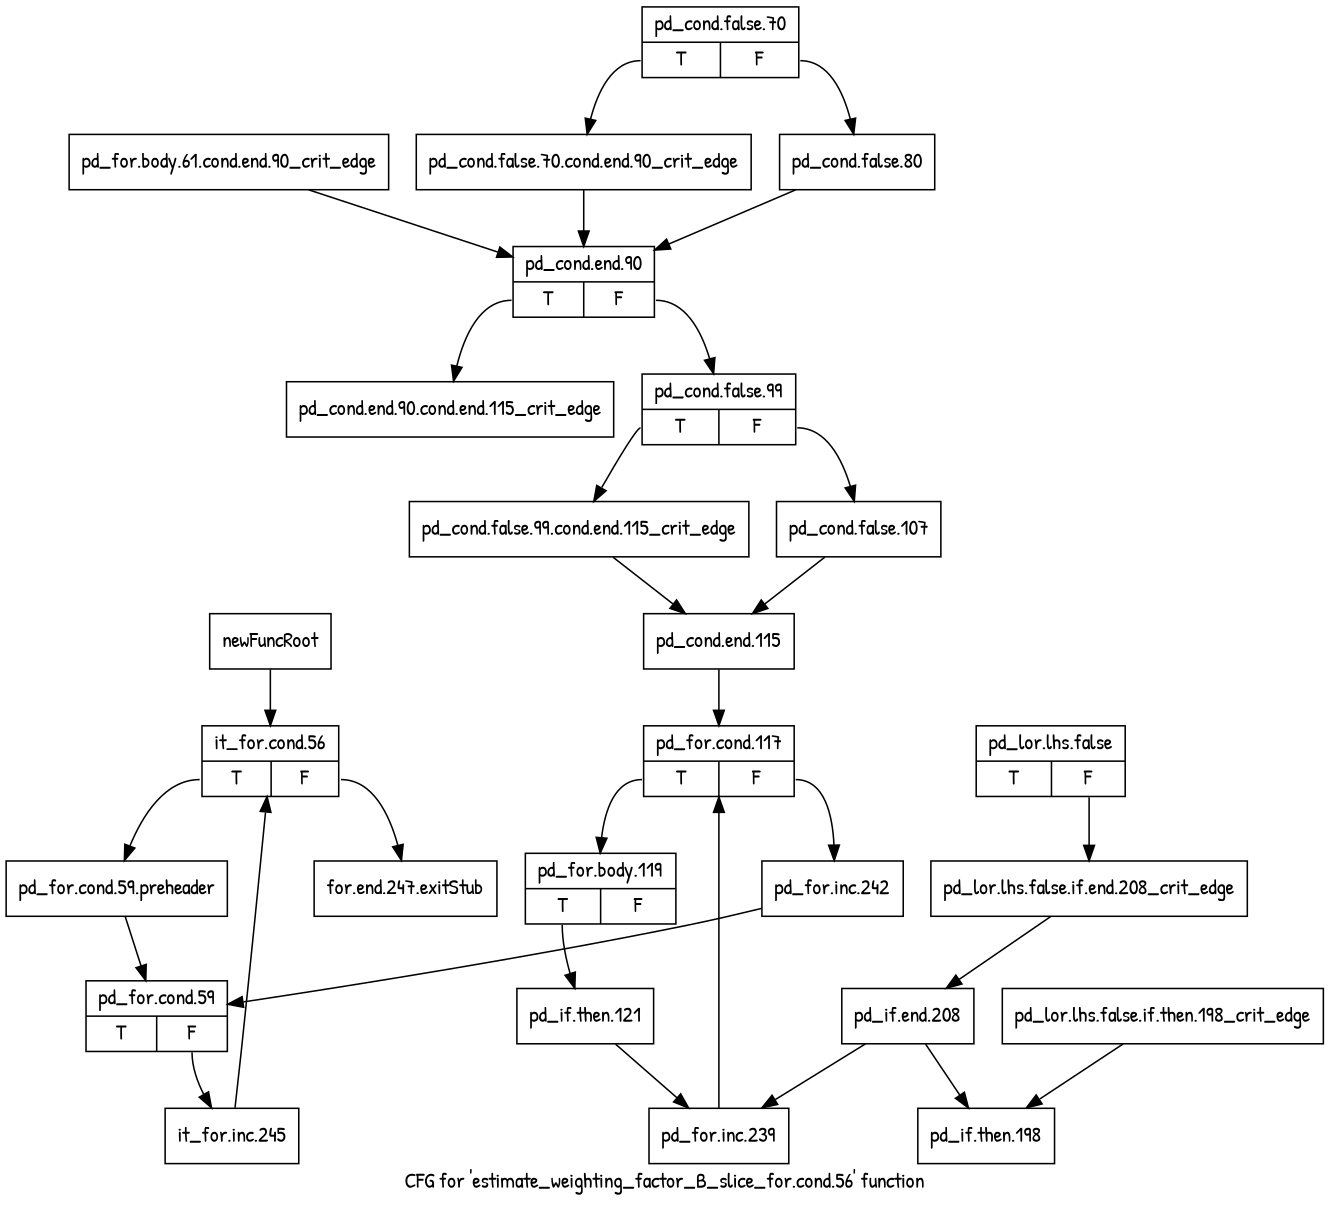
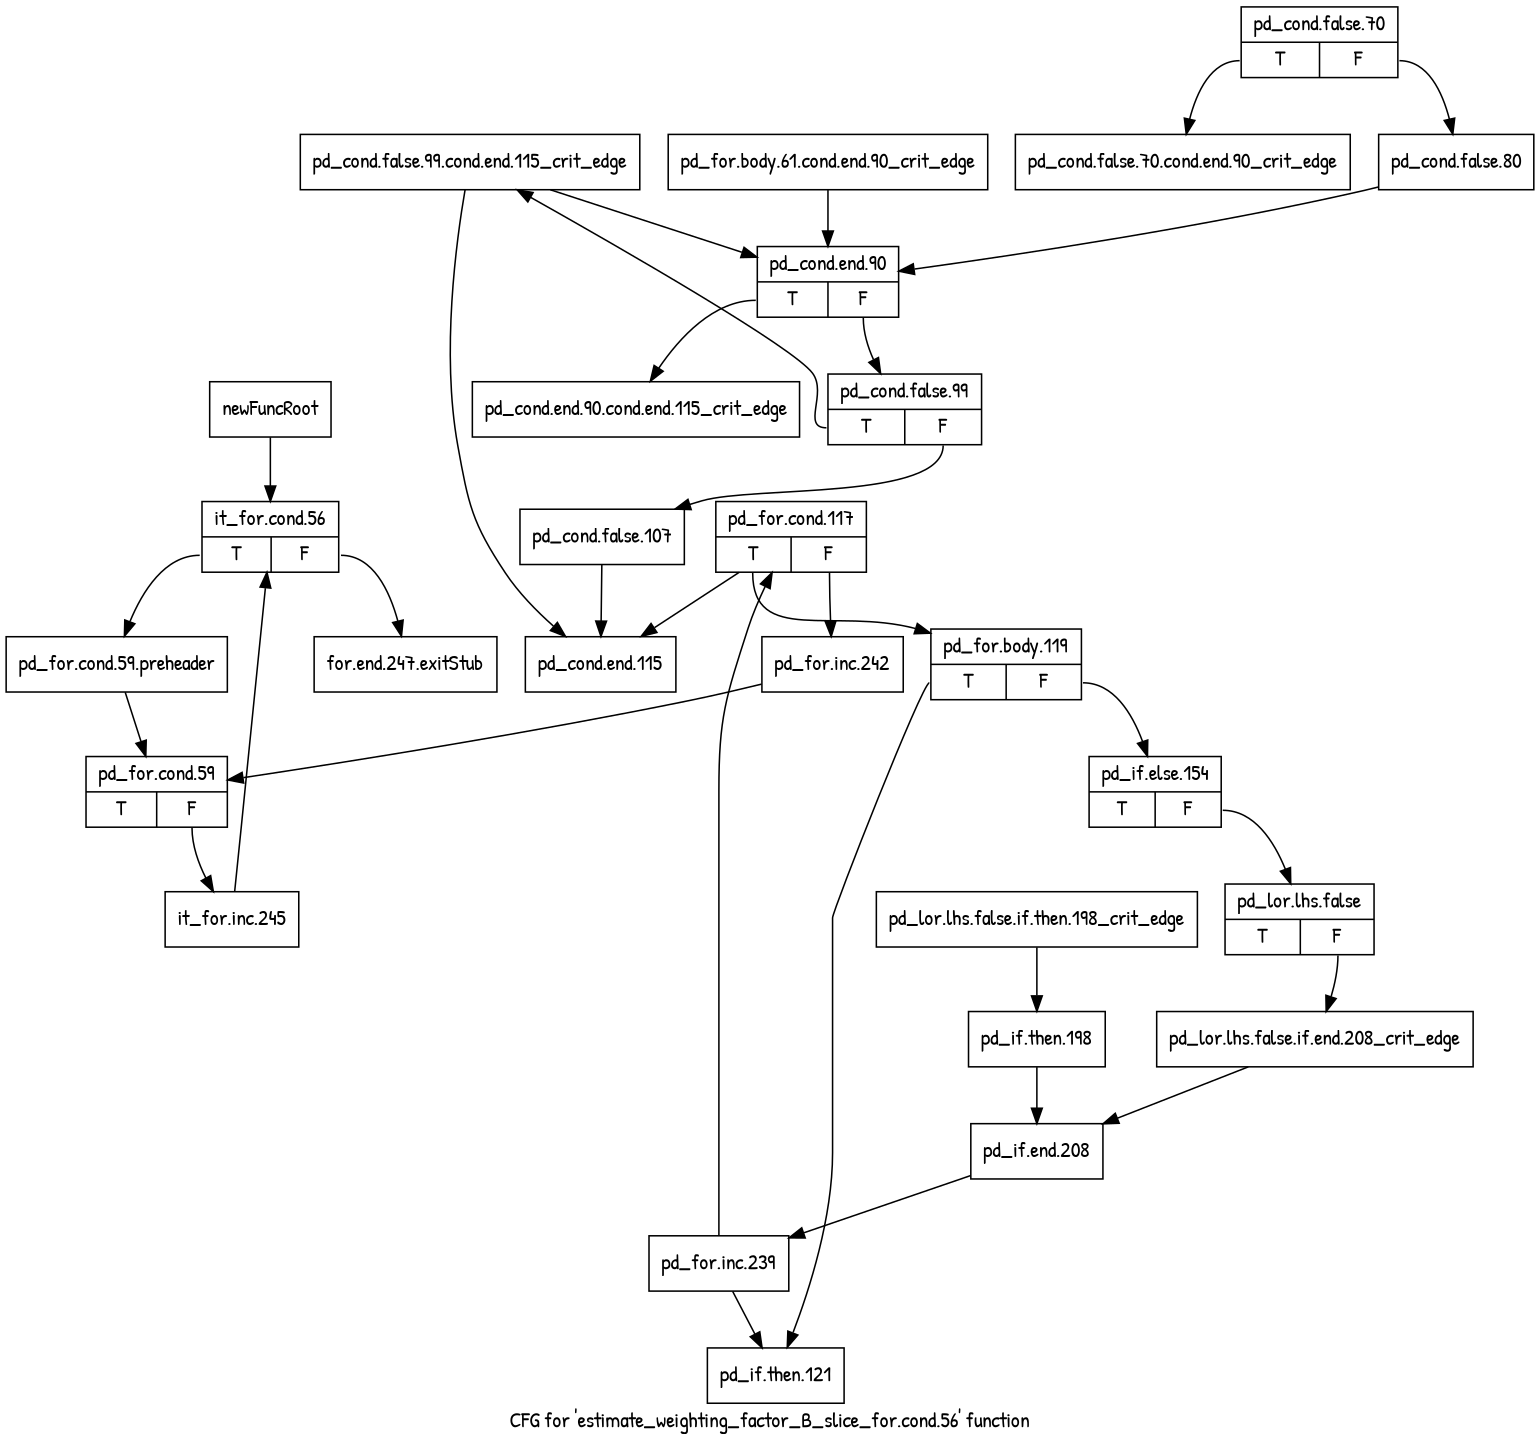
edge "pd_cond.false.70.cond.end.90_crit_edge" -> "pd_cond.end.90": now "pd_cond.false.99.cond.end.115_crit_edge" -> "pd_cond.end.90"
edge "pd_cond.end.115" -> "pd_for.cond.117": reversed
node "pd_if.else.154": added
edge "pd_if.end.208" -> "pd_if.then.198": reversed
edge "pd_if.then.121" -> "pd_for.inc.239": reversed
